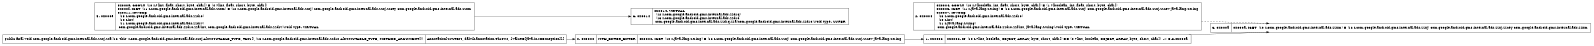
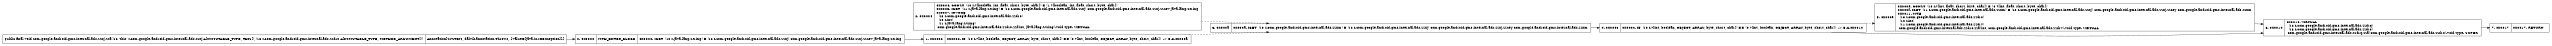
node "5: 0x000e": text "0x0011: INVOKE" -> "0x0011: MTH"
node "4: 0x000c": added
node "7: 0x0017": added
edge "1: 0x0002" -> "3: 0x000a": style solid -> dashed
node "0: 0x0000": text "MTH_ENTER_ENTER" -> "MTH_ENTER_BLOCK"
